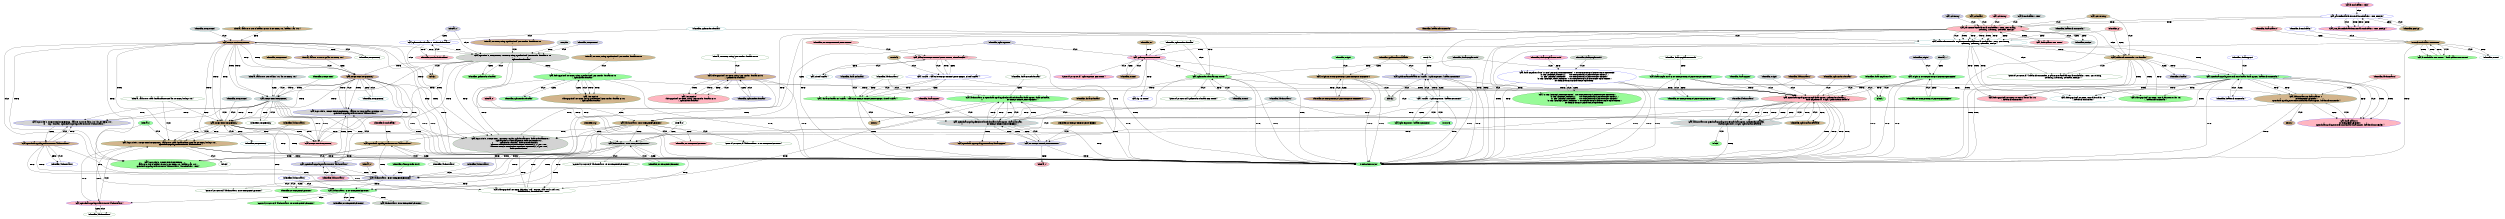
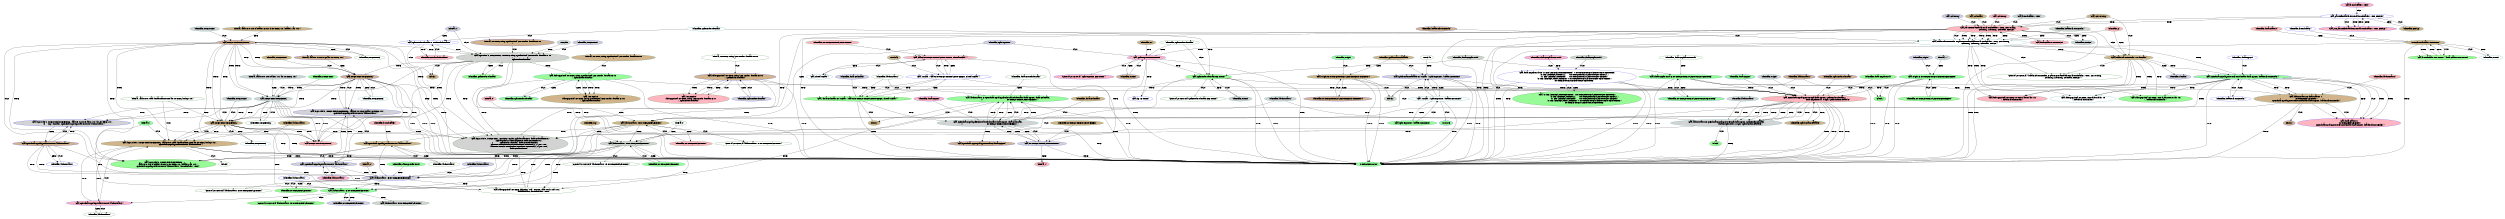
node "(Call,dmarc_abort == OKAY)": label "(Call,dmarc_abort == OKAY)" -> "(Call,dmarc_abort == FALSE)"
edge "1000343" -> "(Call,(uschar *)spf_response->header_comment)": reversed
